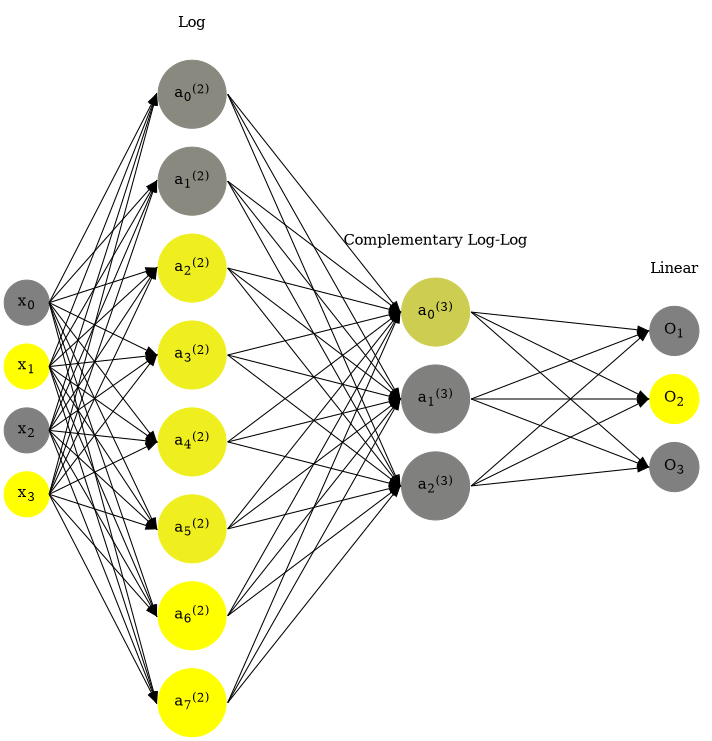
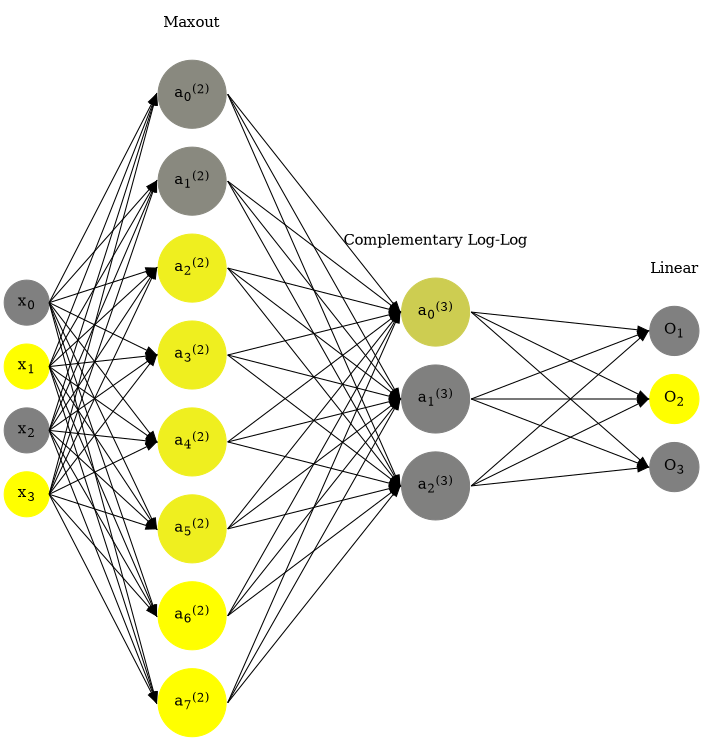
node "Log": label "Log" -> "Maxout"
